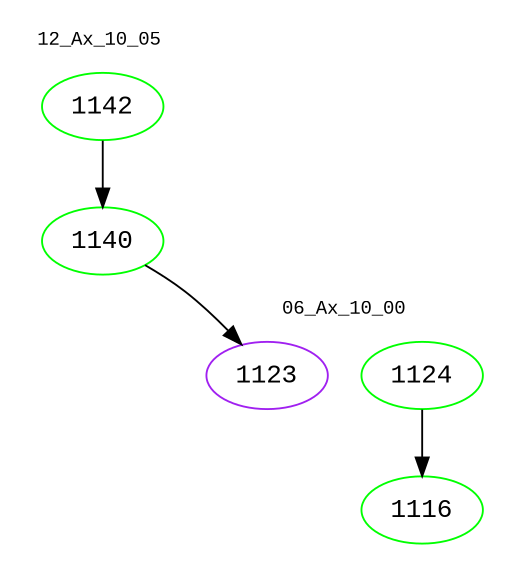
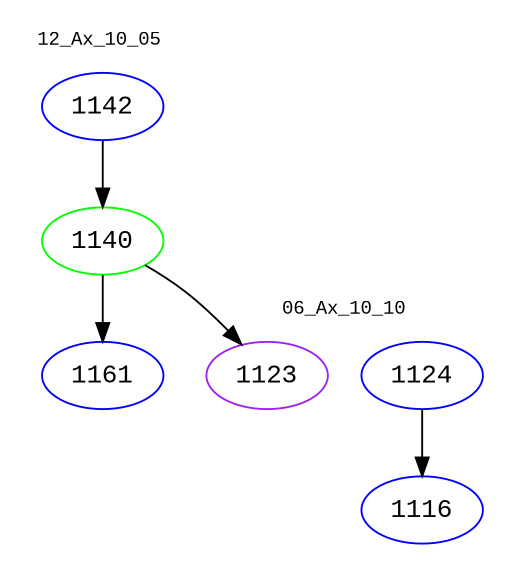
node "1142": color green -> blue
cluster "06_Ax_10_00": label "06_Ax_10_00" -> "06_Ax_10_10"
node "1161": added
node "1124": color green -> blue
node "1116": color green -> blue
